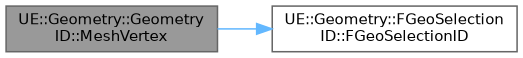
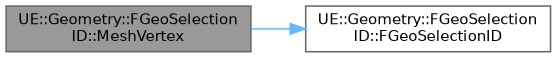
node "UE::Geometry::Geometry ID::MeshVertex": label "UE::Geometry::Geometry ID::MeshVertex" -> "UE::Geometry::FGeoSelection ID::MeshVertex"
